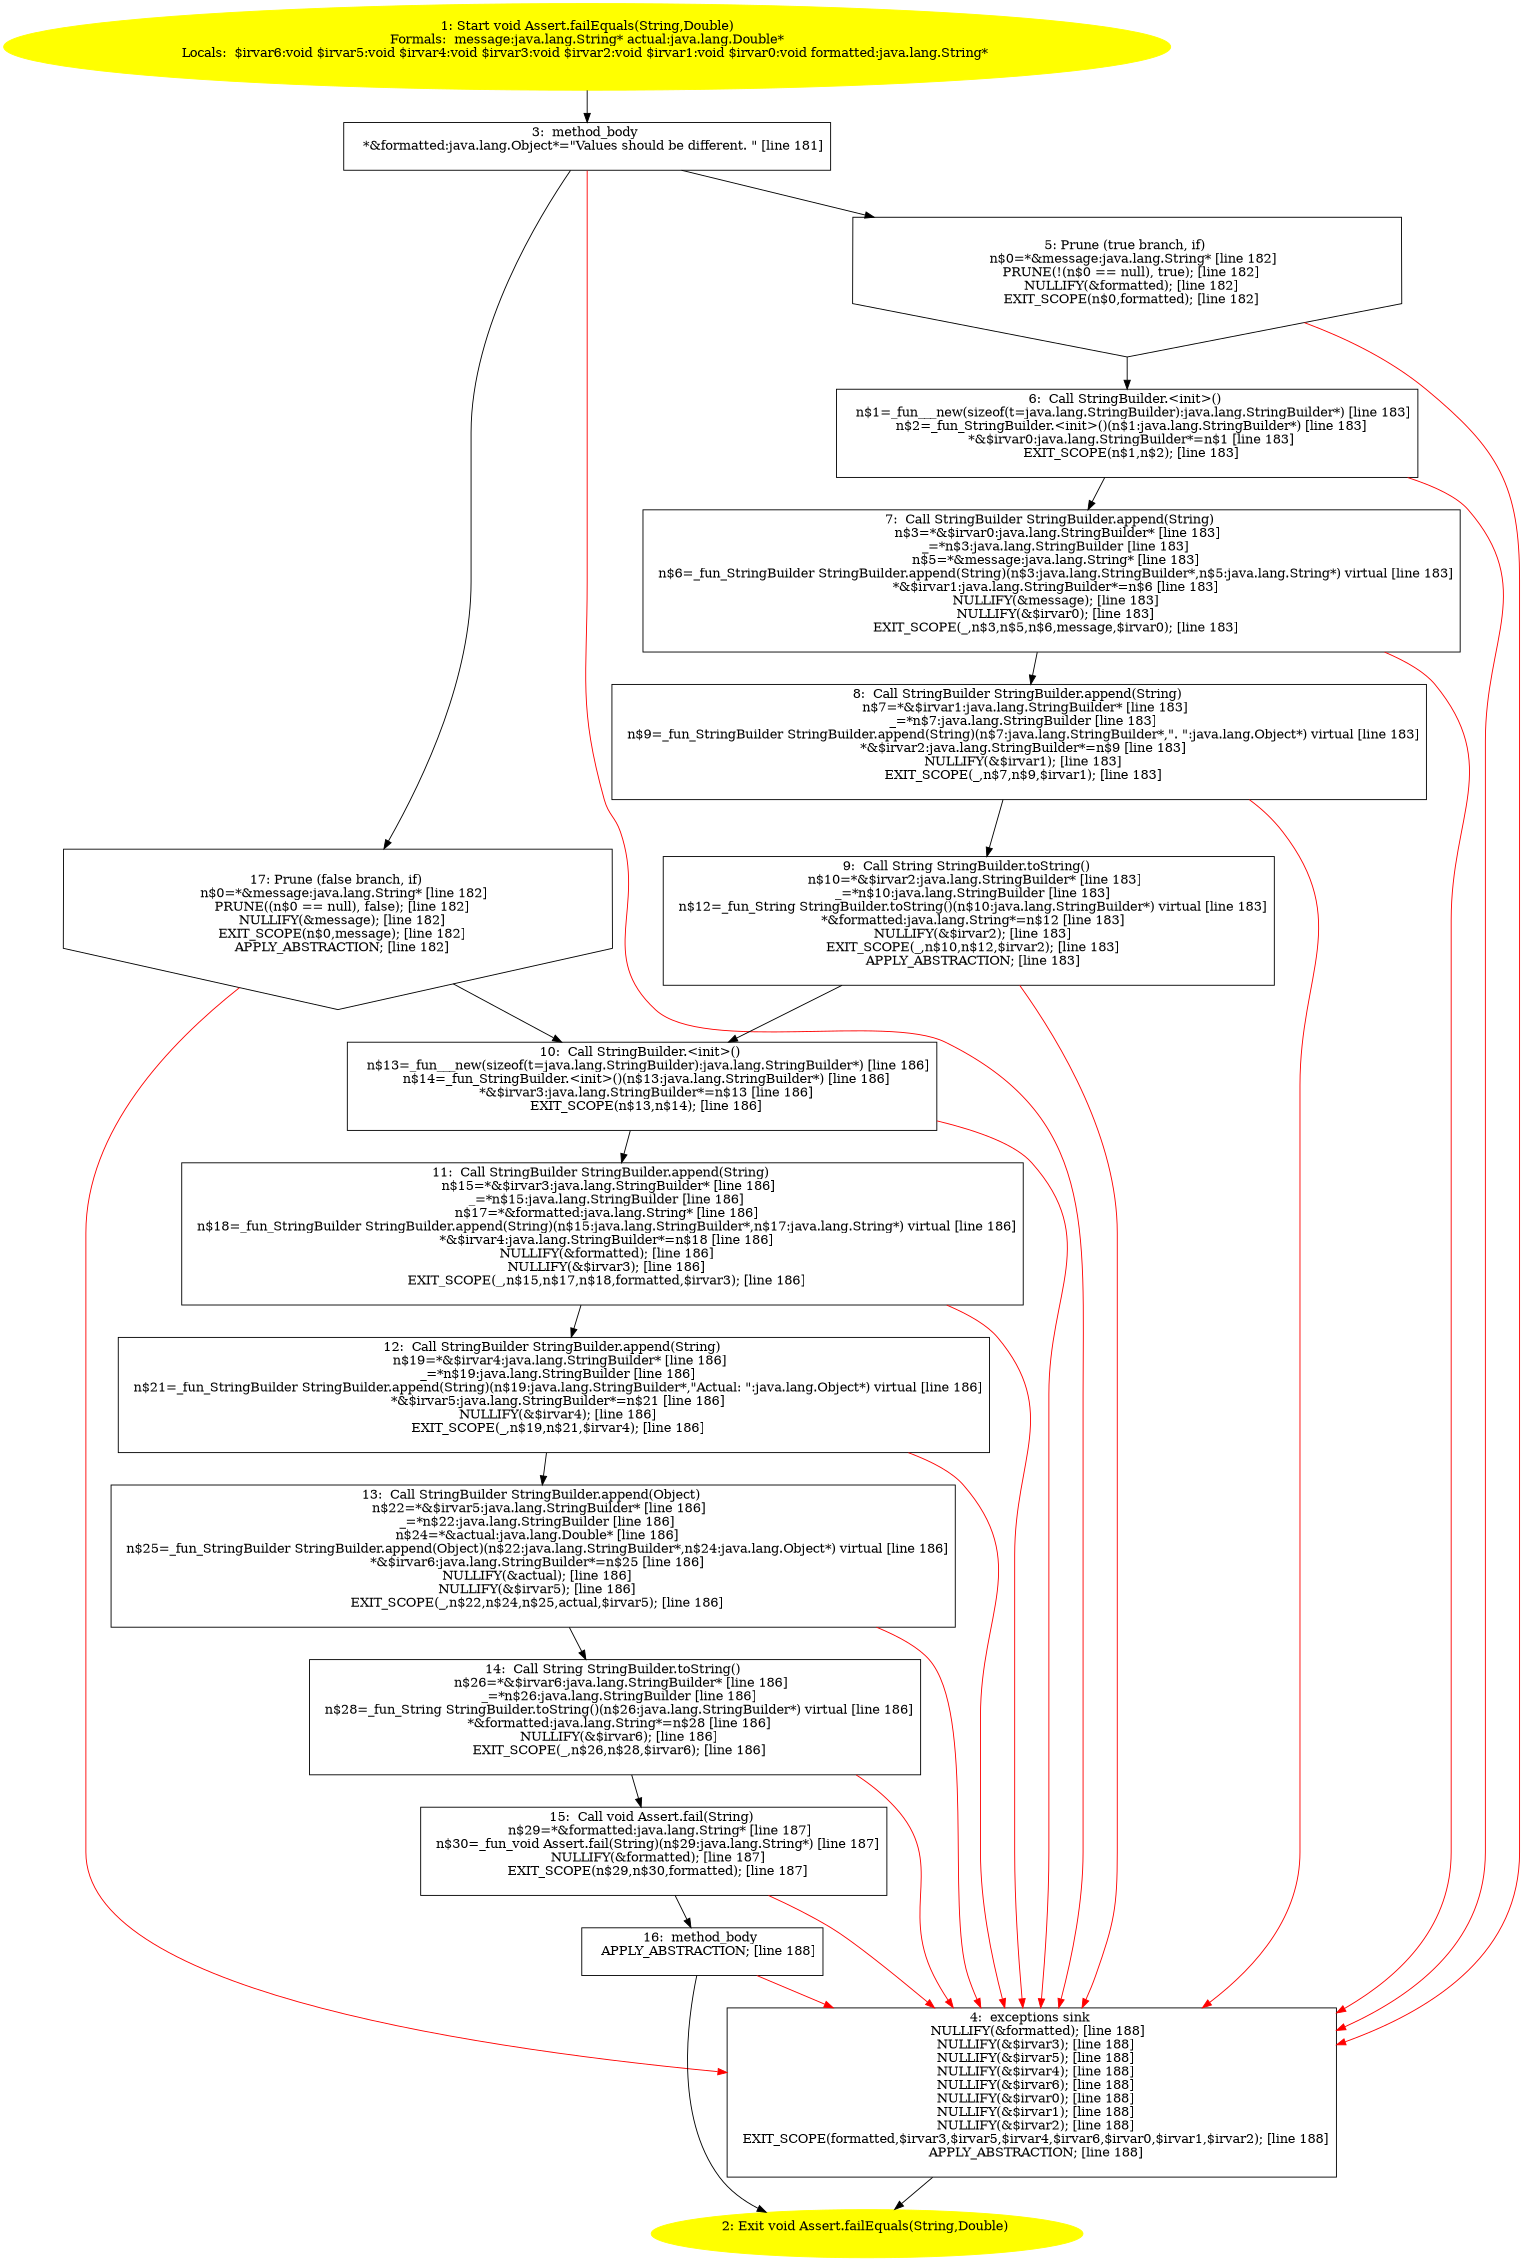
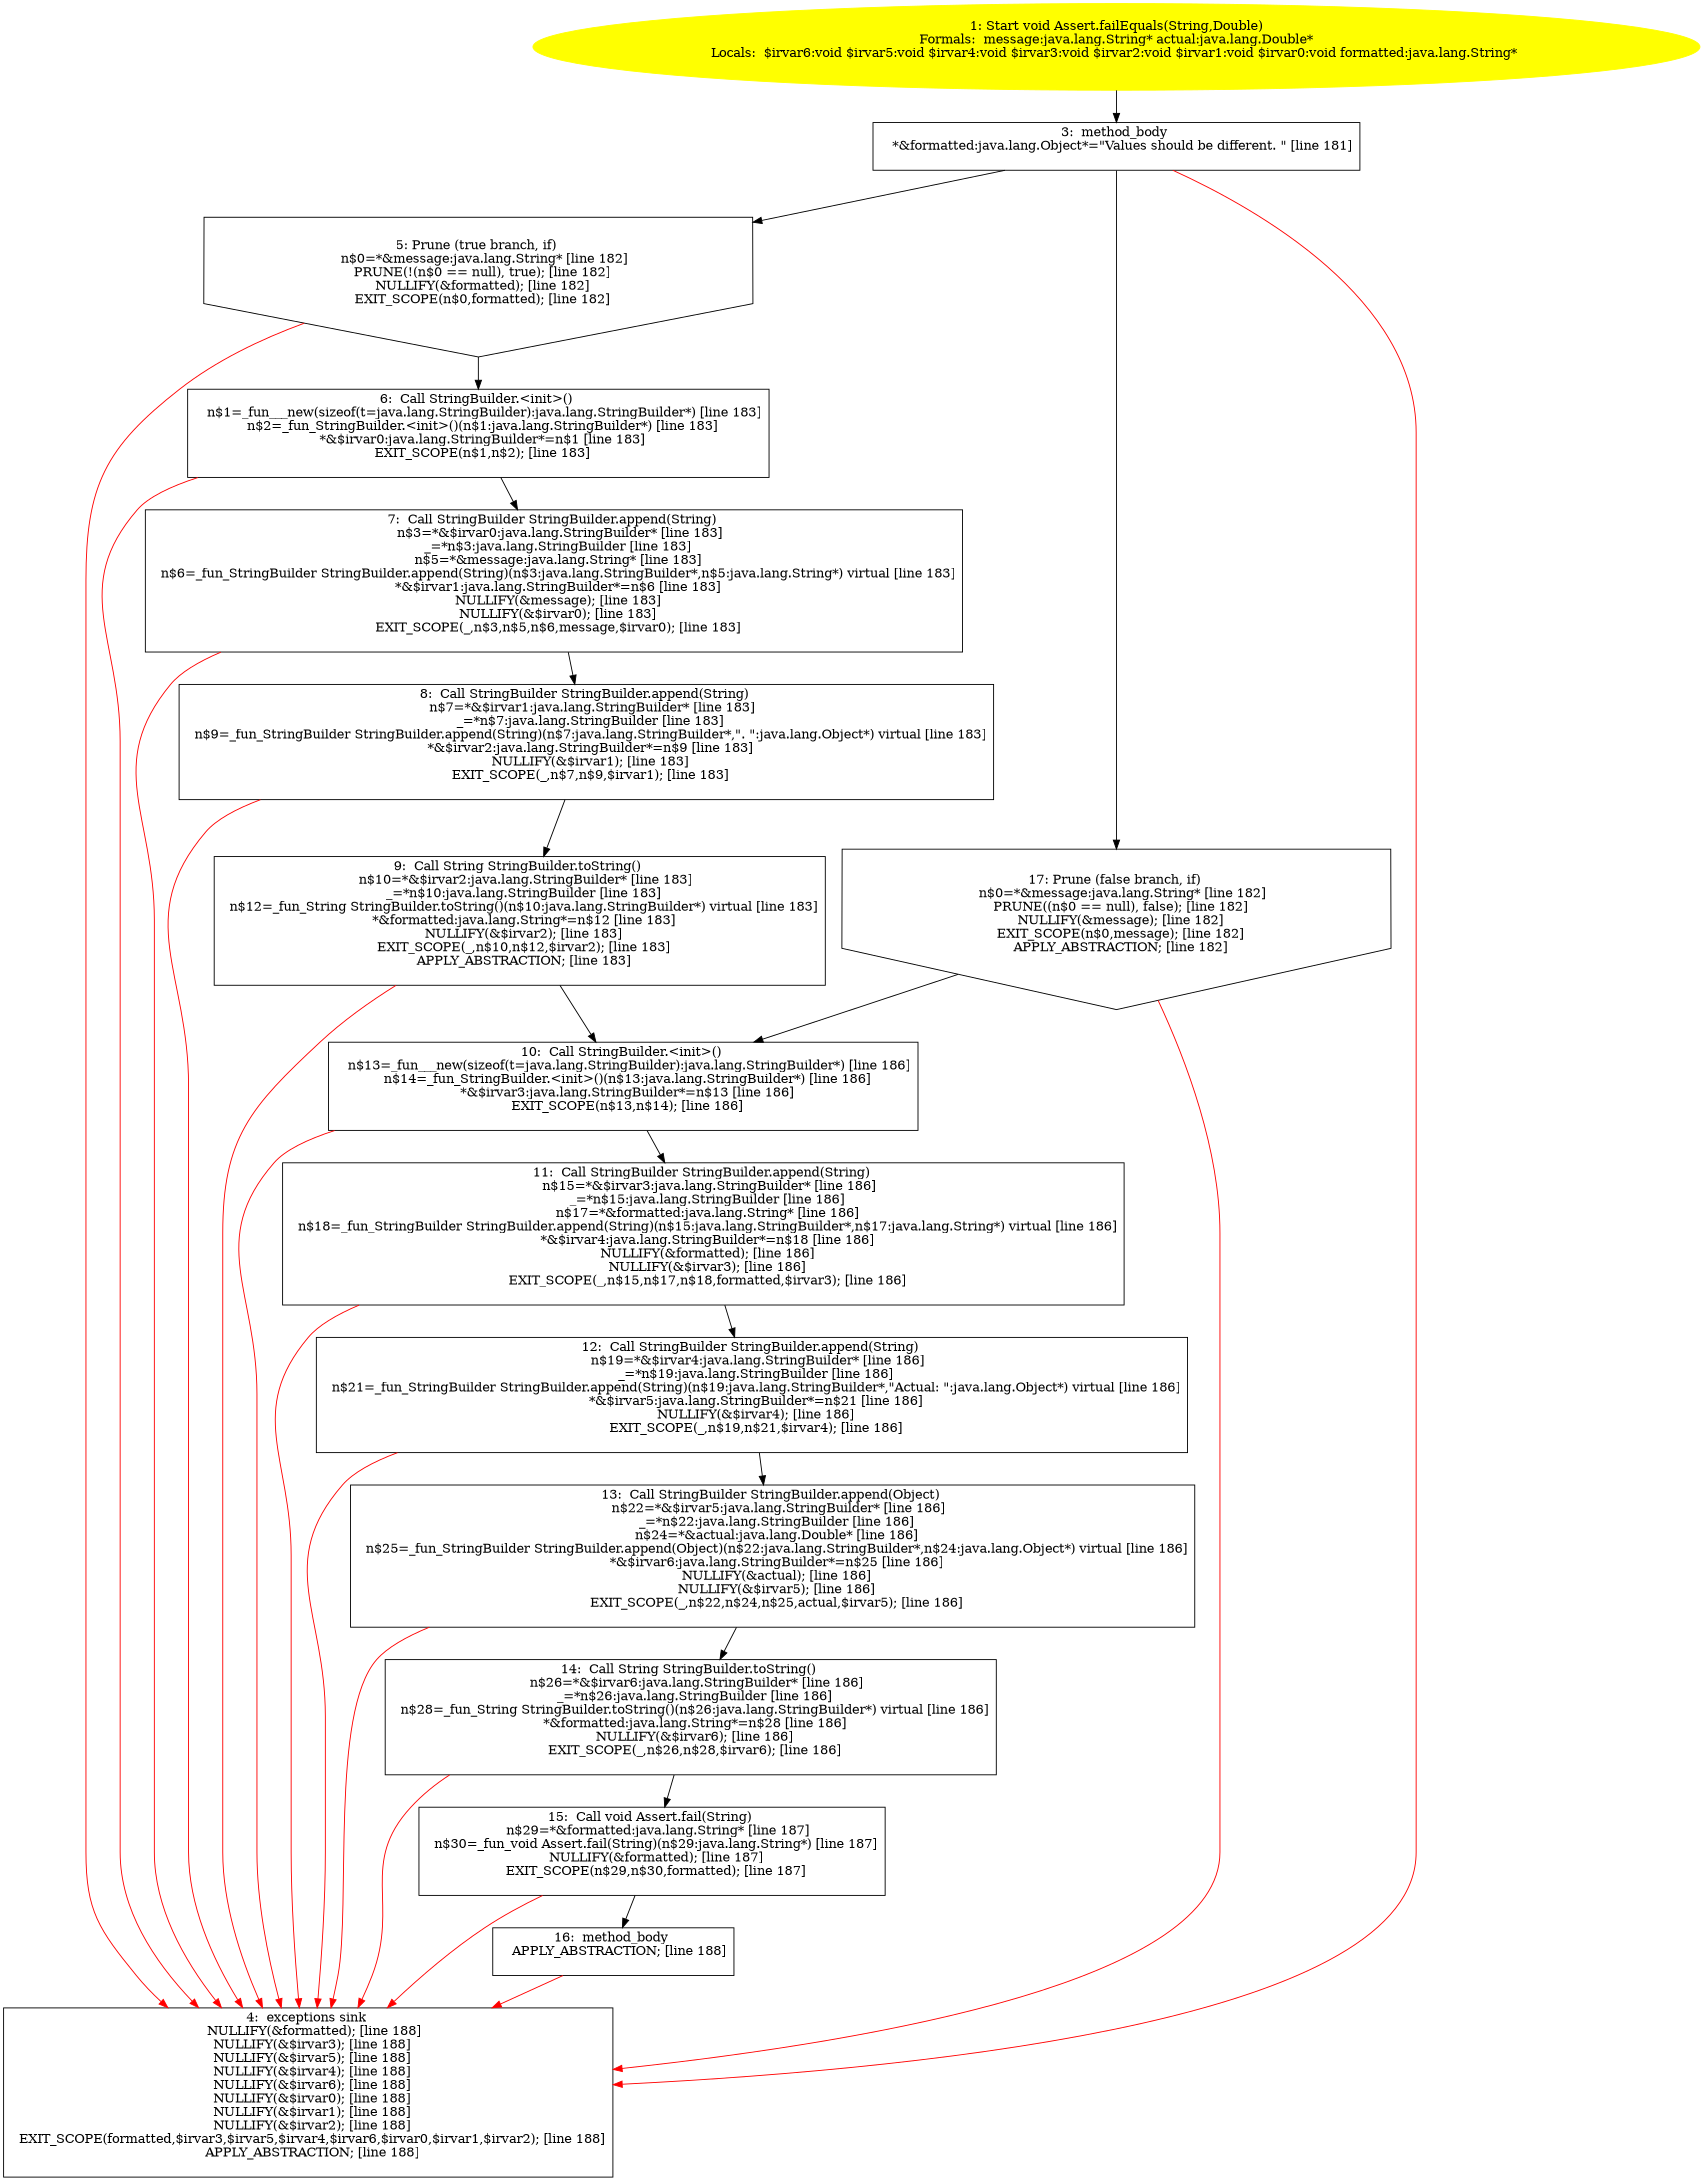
node "2: Exit void Assert.failEquals(String,Double)": removed
